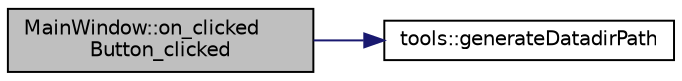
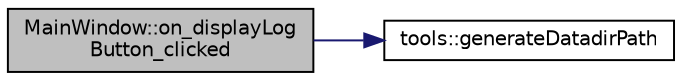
node "MainWindow::on_clicked Button_clicked": label "MainWindow::on_clicked Button_clicked" -> "MainWindow::on_displayLog Button_clicked"
